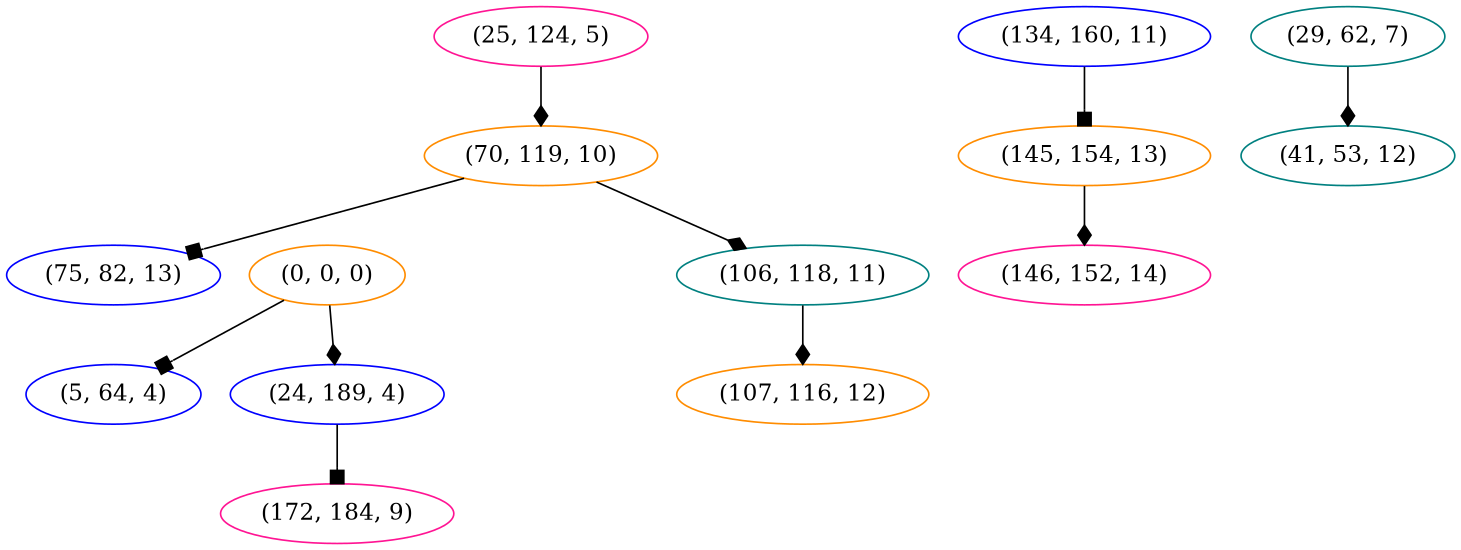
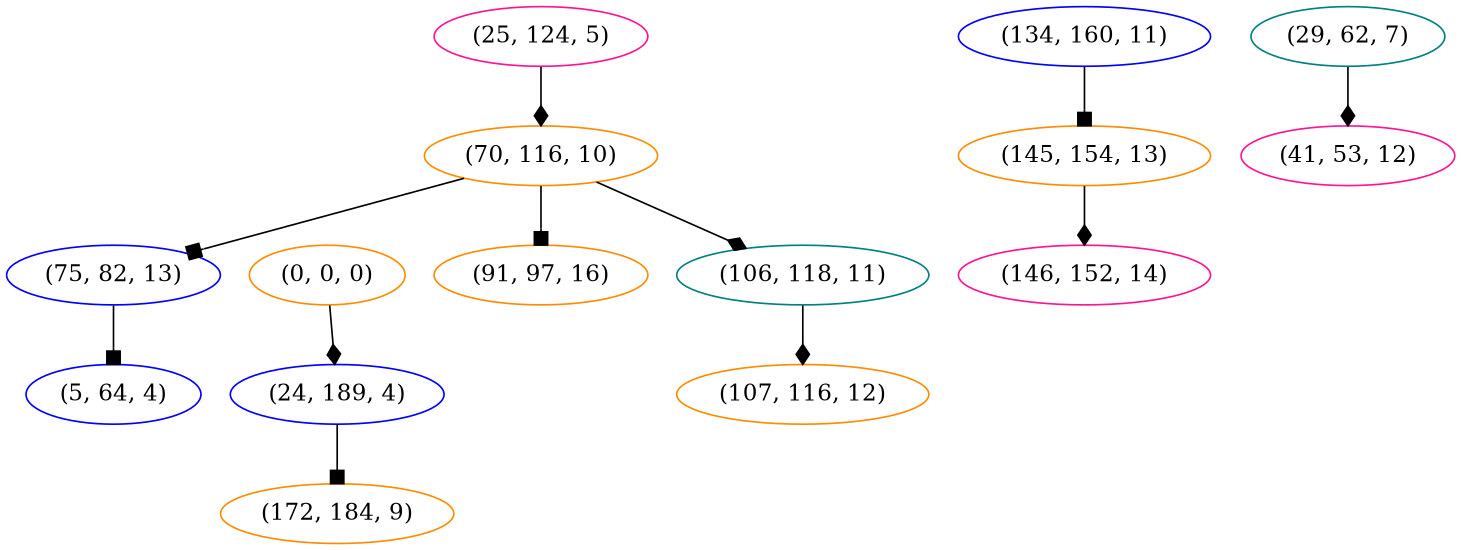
node "(70, 119, 10)": label "(70, 119, 10)" -> "(70, 116, 10)"
node "(41, 53, 12)": color teal -> deeppink
node "(91, 97, 16)": added
edge "(0, 0, 0)" -> "(5, 64, 4)": now "(75, 82, 13)" -> "(5, 64, 4)"
node "(172, 184, 9)": color deeppink -> darkorange
